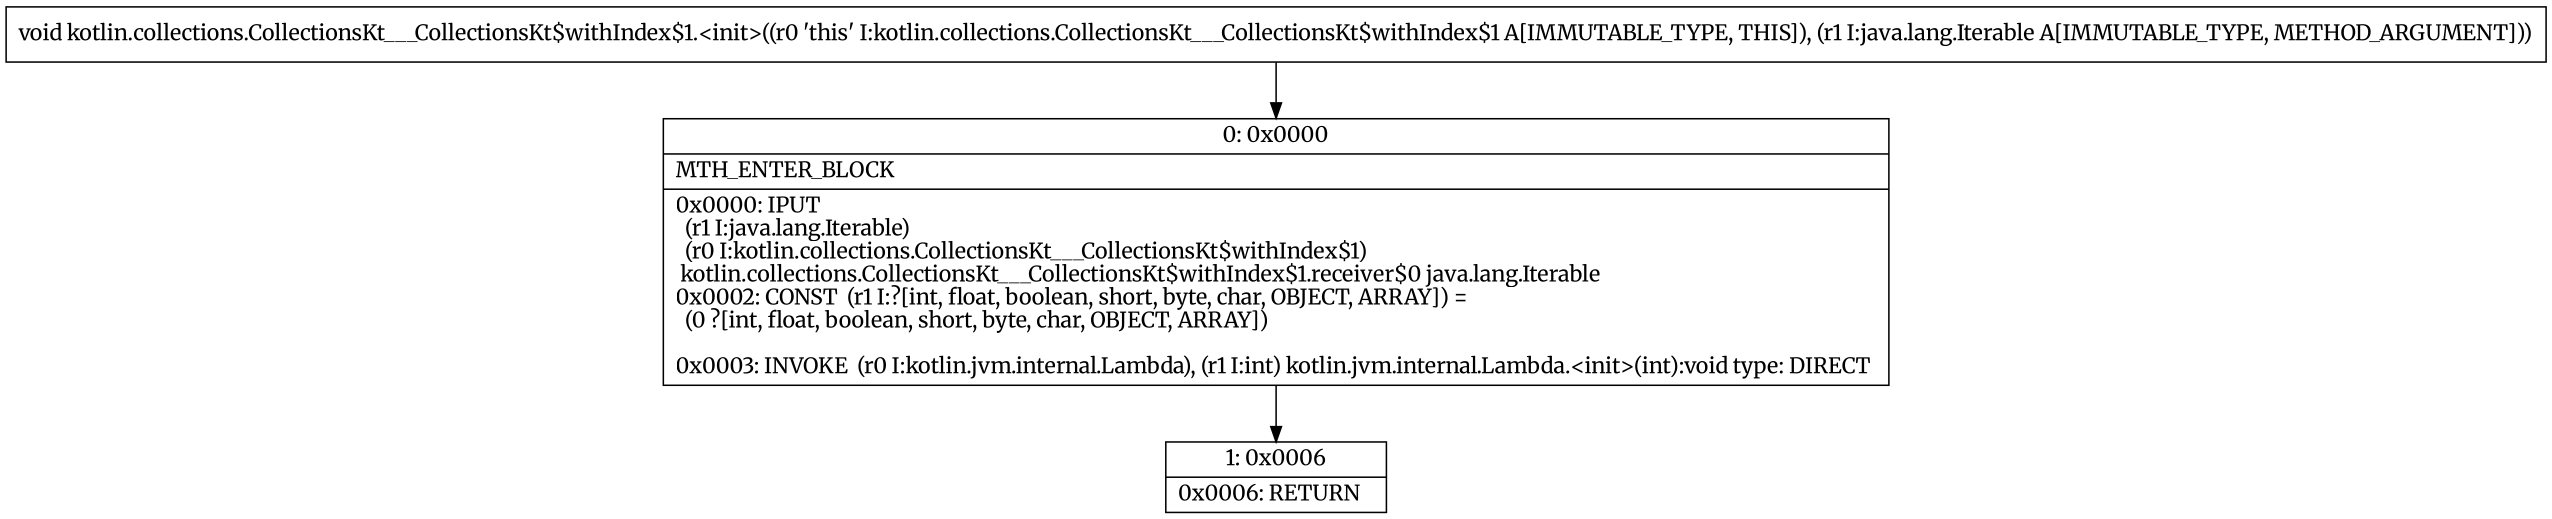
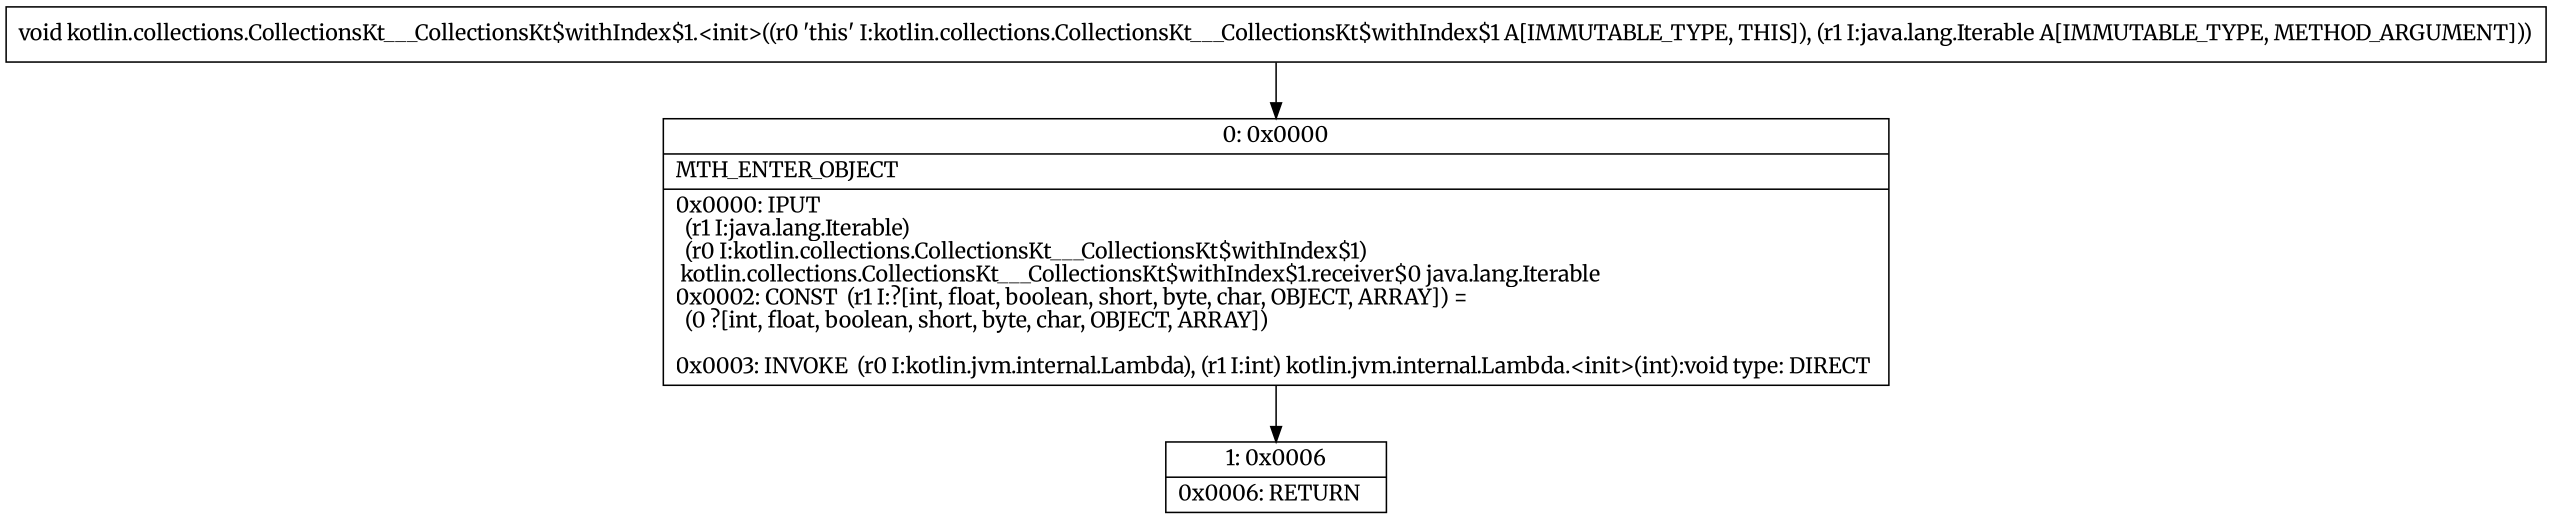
node "0: 0x0000": text "MTH_ENTER_BLOCK" -> "MTH_ENTER_OBJECT"
